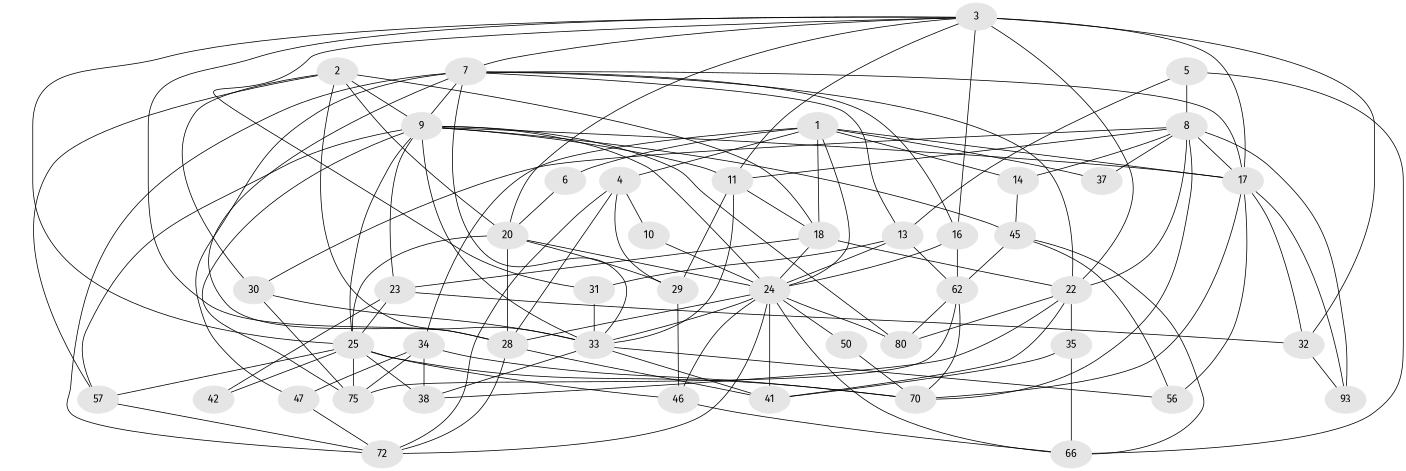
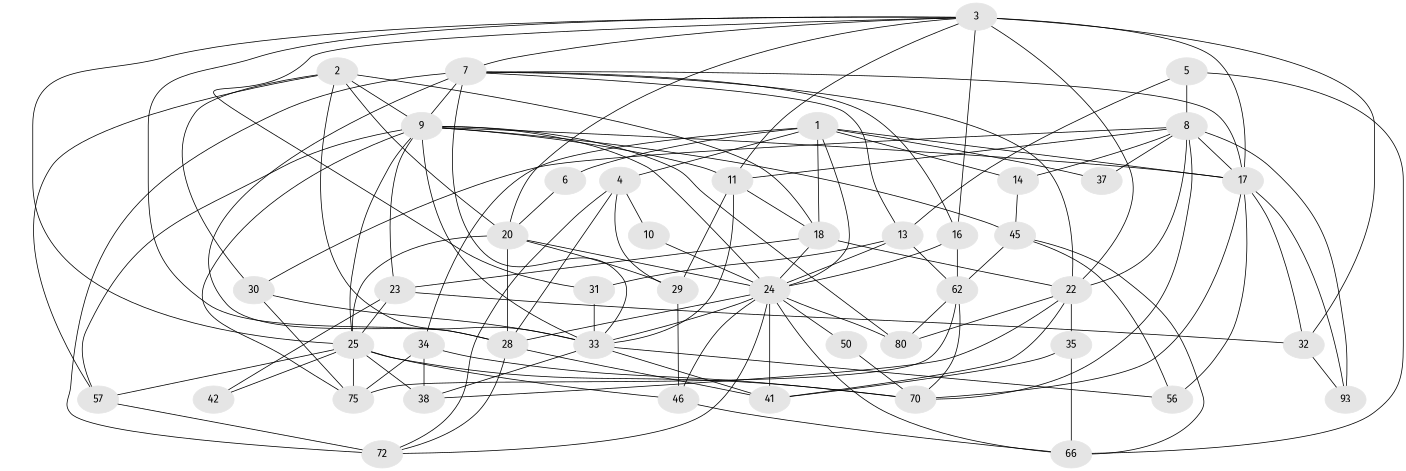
node "47": removed
